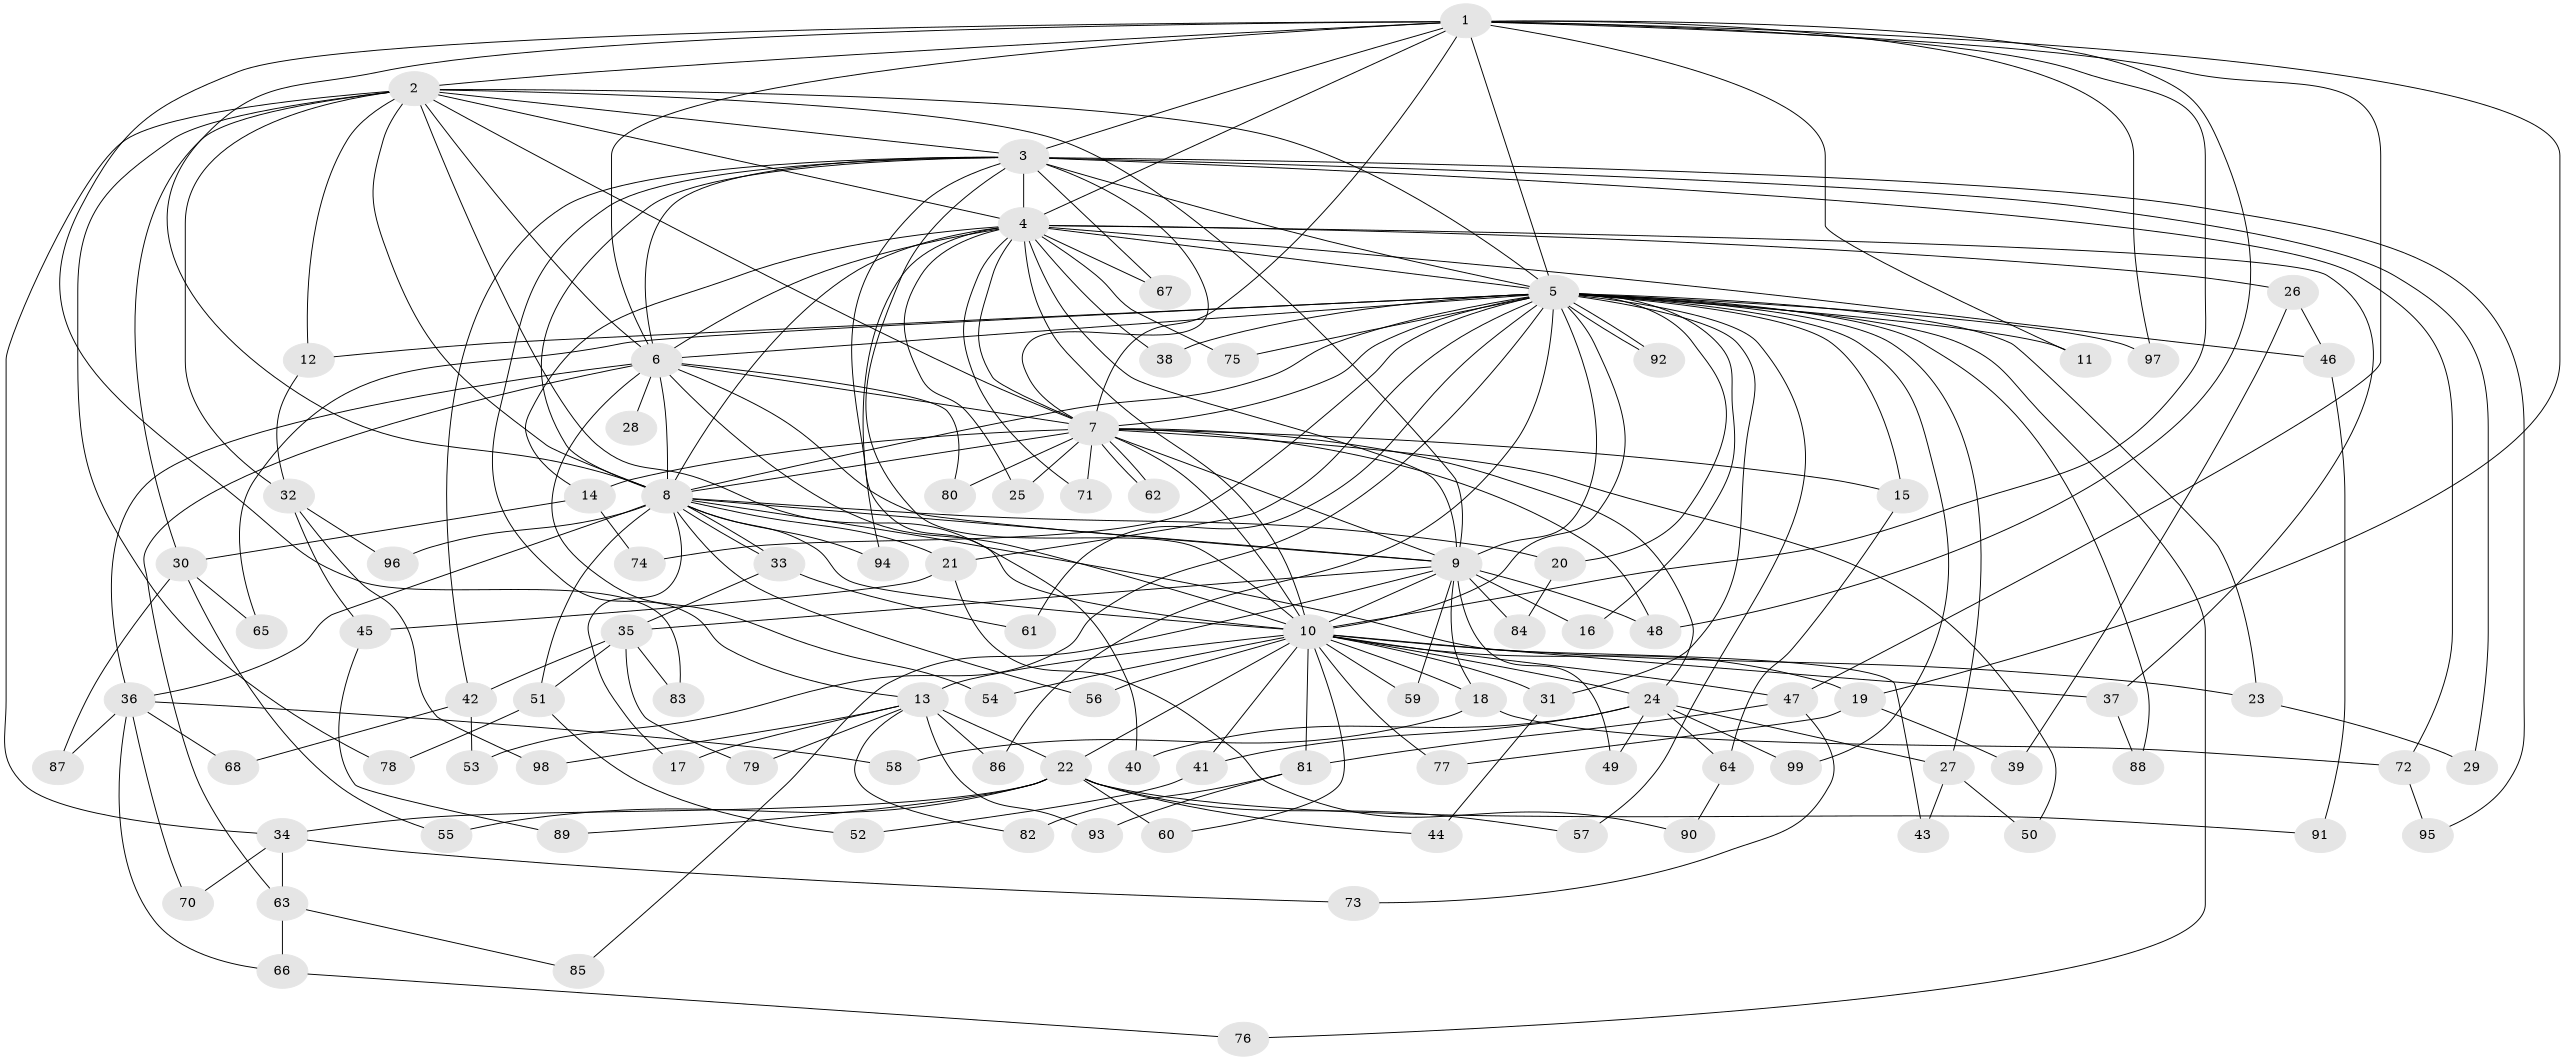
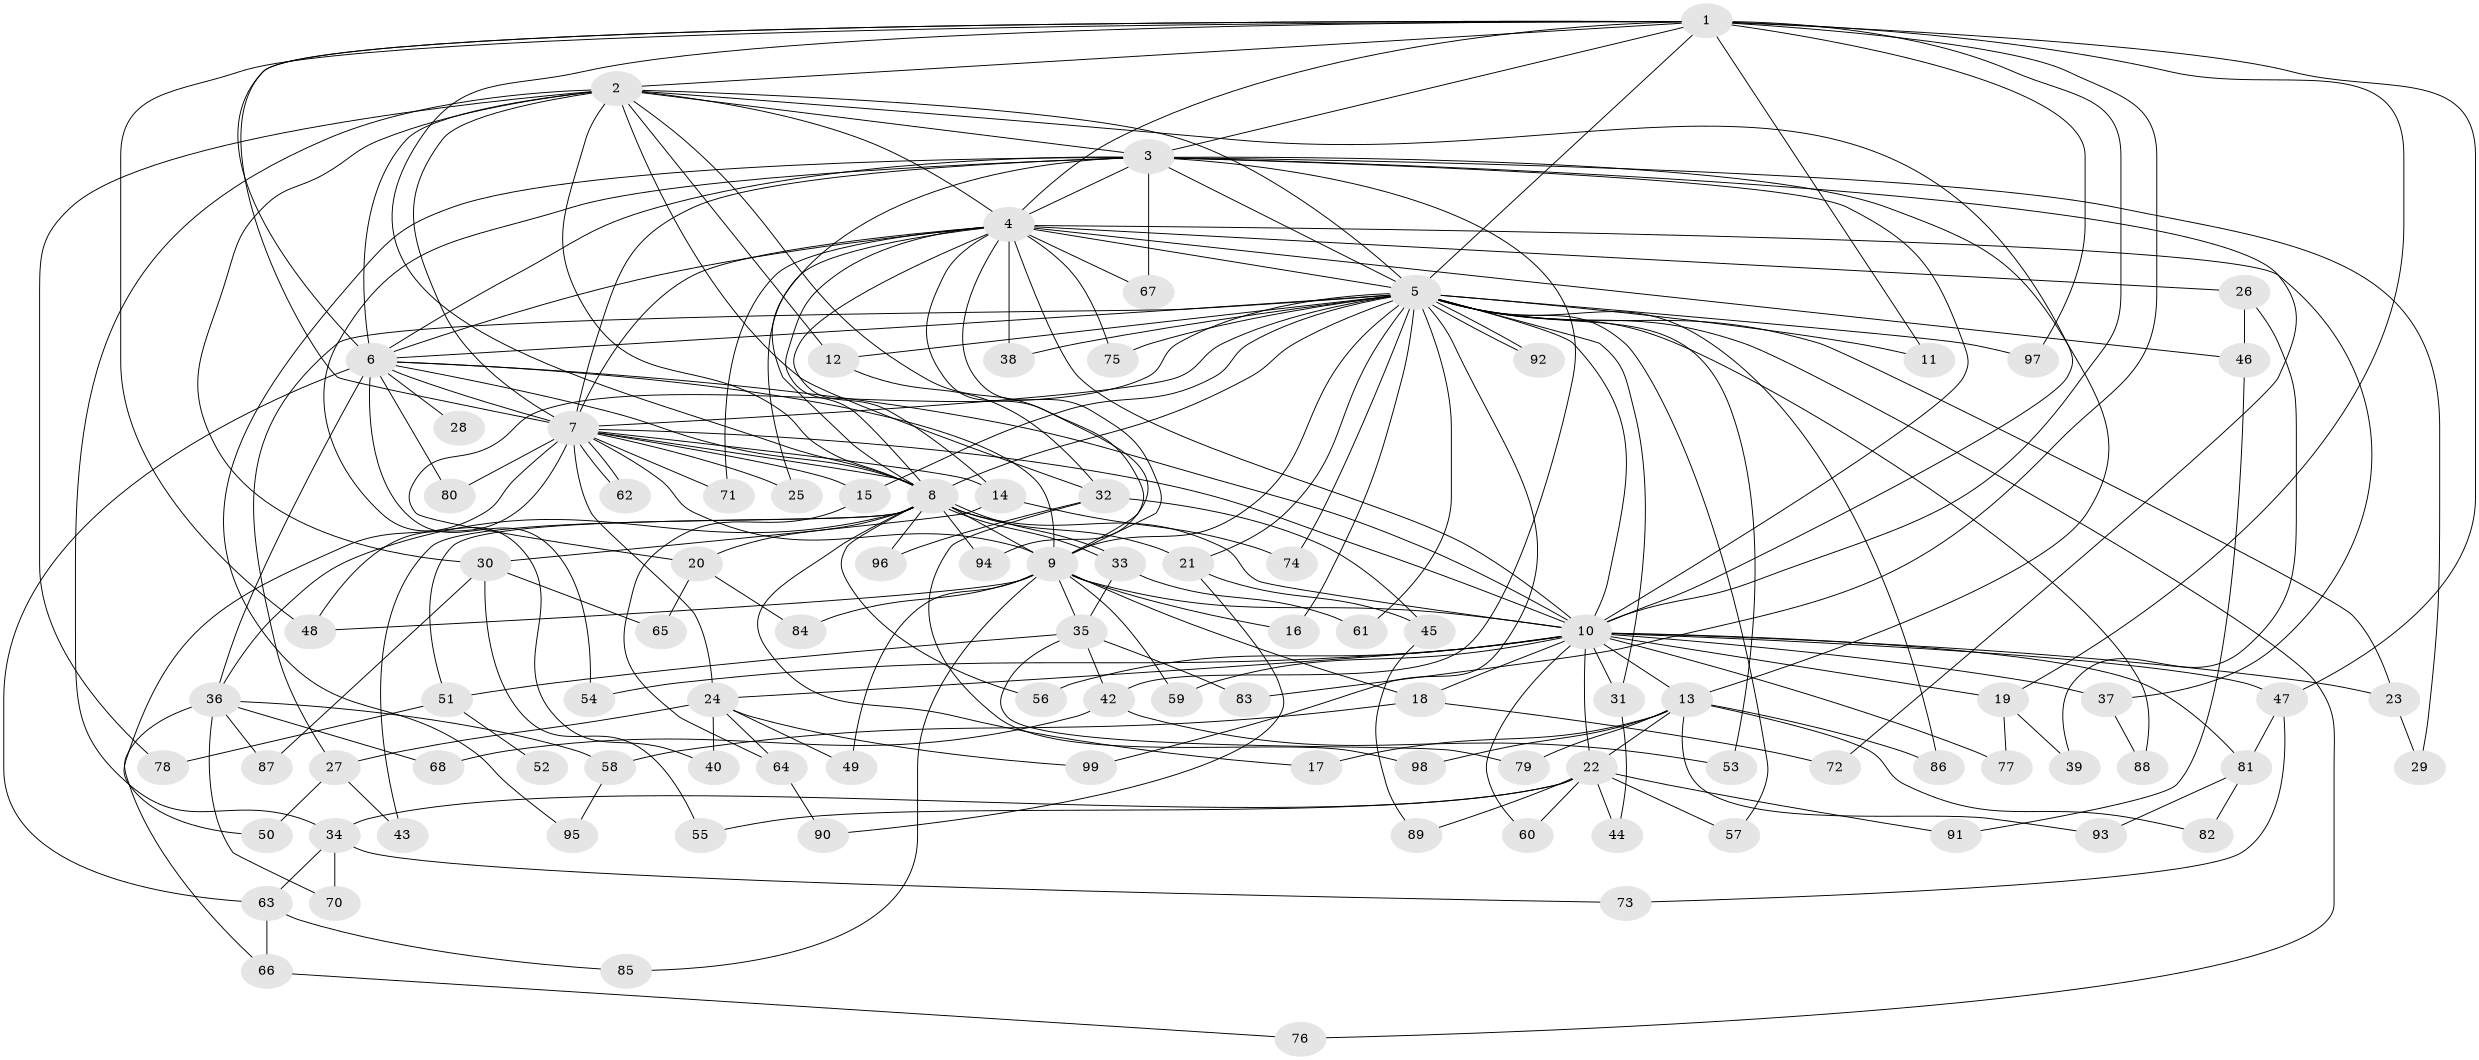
edge "5" -- "65": now "20" -- "65"
node "41": removed
edge "72" -- "95": now "58" -- "95"
